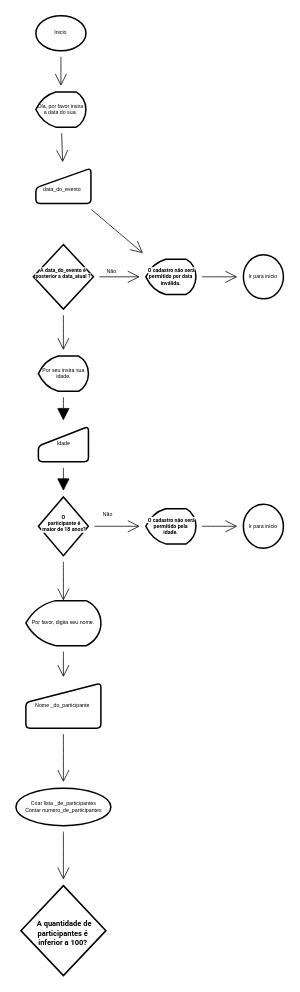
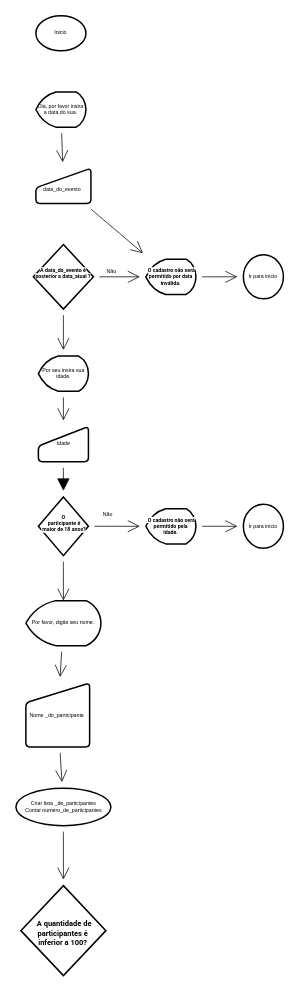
edge "Inicio" -> "Ola, por favor insira a data do sua.": removed
edge "Por seu insira sua idade." -> "Idade": arrowhead block -> open
node "Nome _do_participante": size 75x45 -> 64x64
